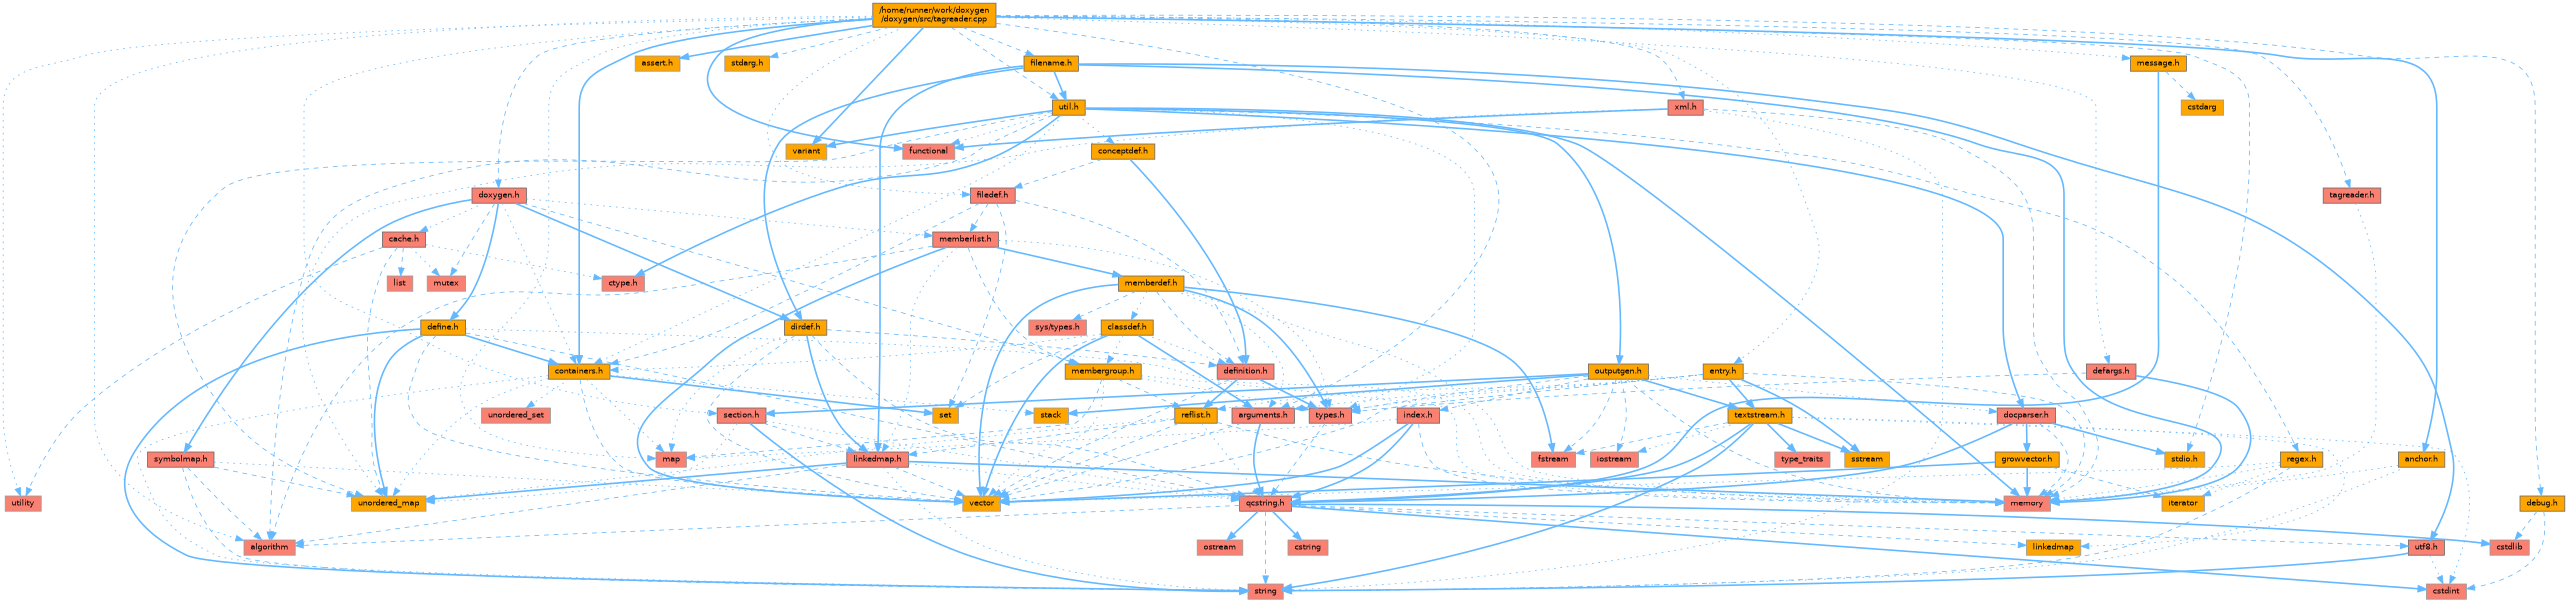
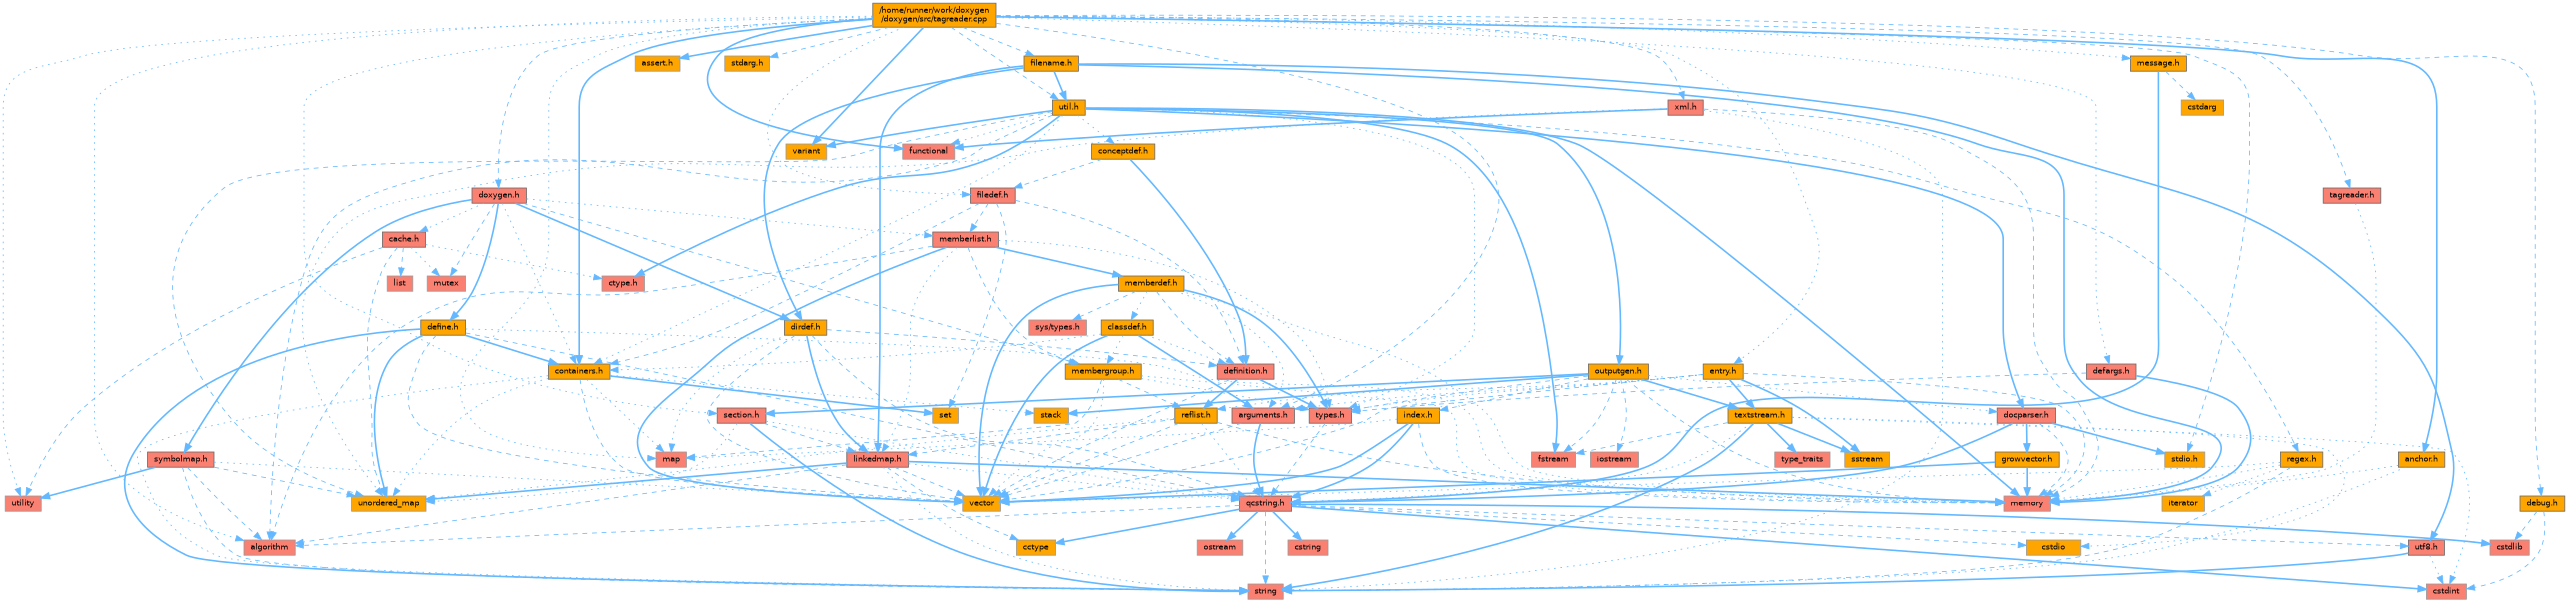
edge "memberdef.h" -> "fstream": now "util.h" -> "fstream"
edge "classdef.h" -> "set": removed
node "unordered_set": removed
node "index.h": fillcolor salmon -> orange
edge "textstream.h" -> "iostream": removed
edge "textstream.h" -> "qcstring.h": style bold -> dotted
edge "growvector.h" -> "iterator": removed
edge "symbolmap.h" -> "utility": added
node "cctype": added
node "linkedmap": label "linkedmap" -> "cstdio"
